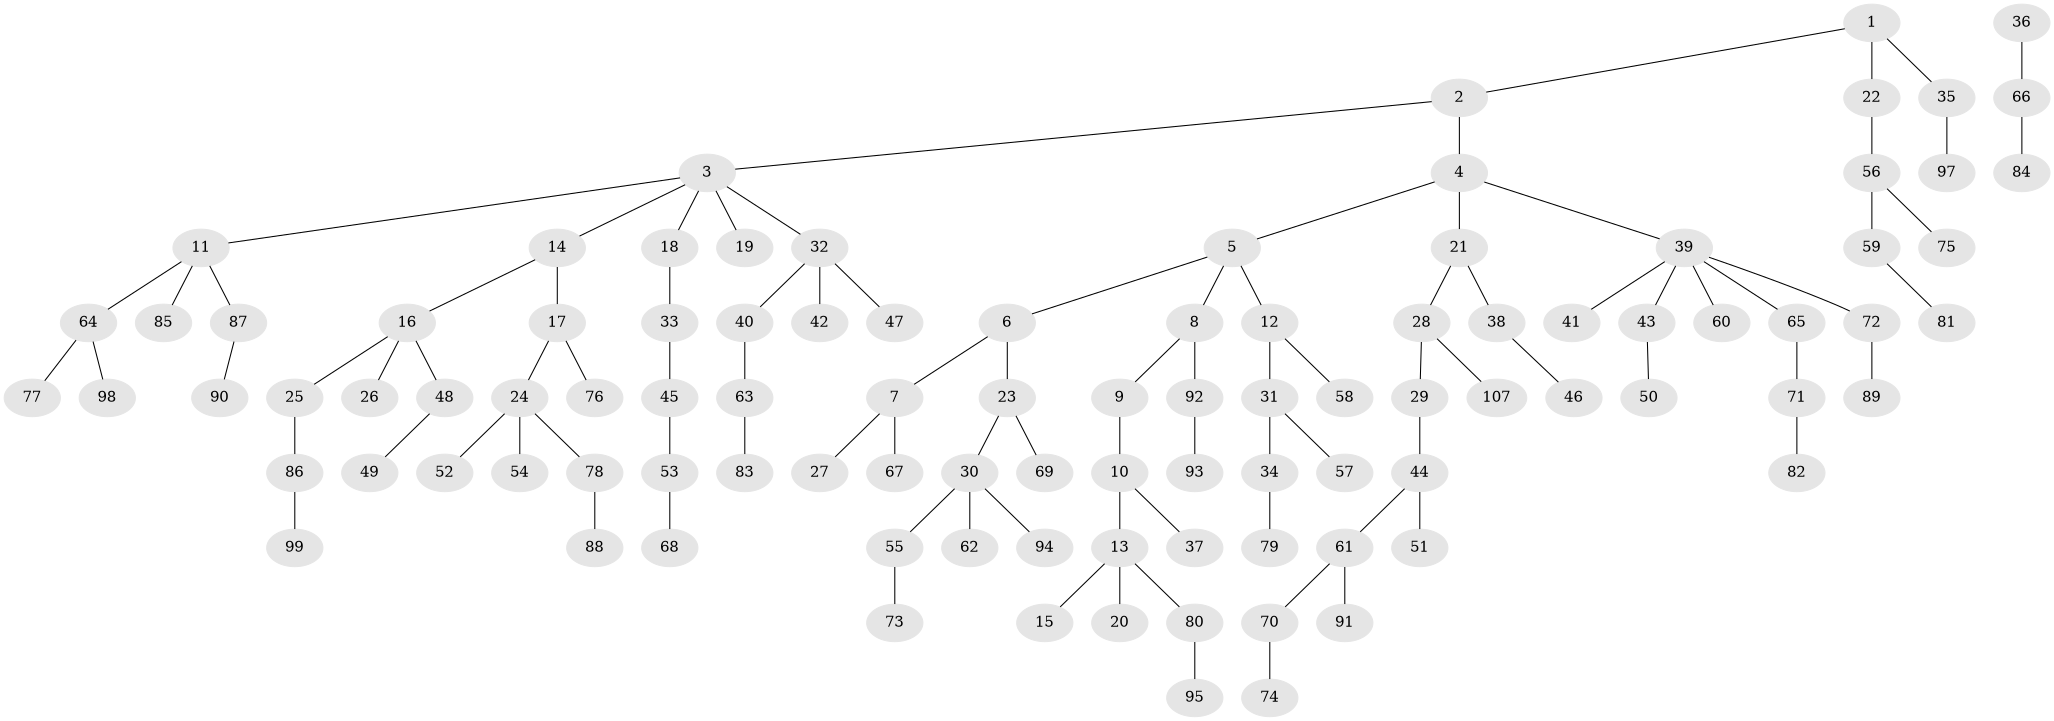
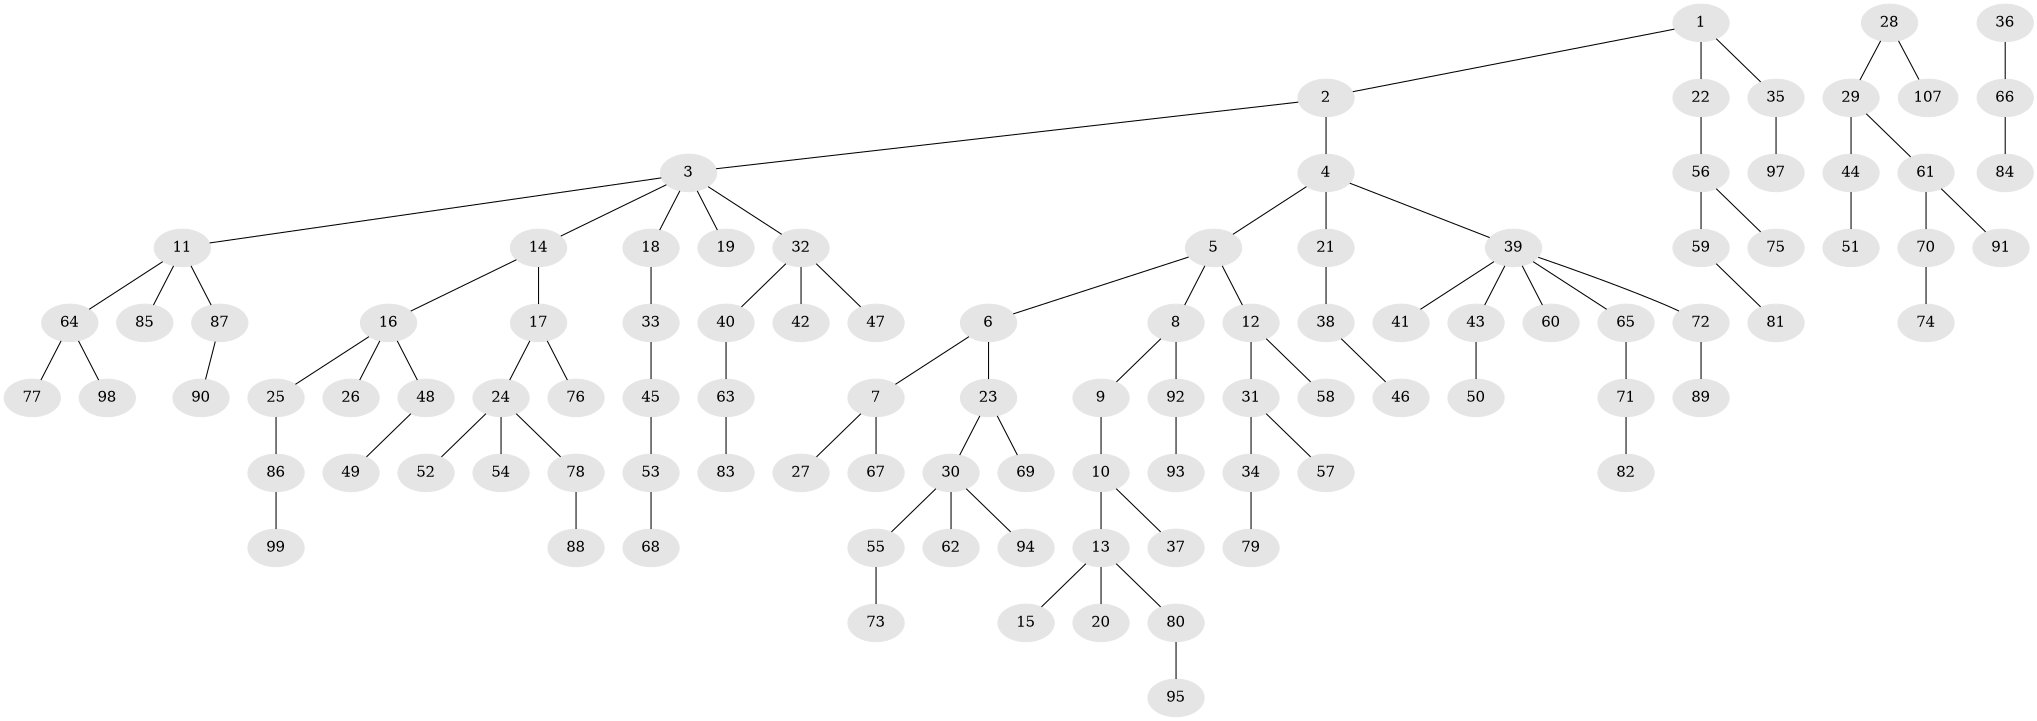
edge "21" -- "28": removed
edge "44" -- "61": now "29" -- "61"
